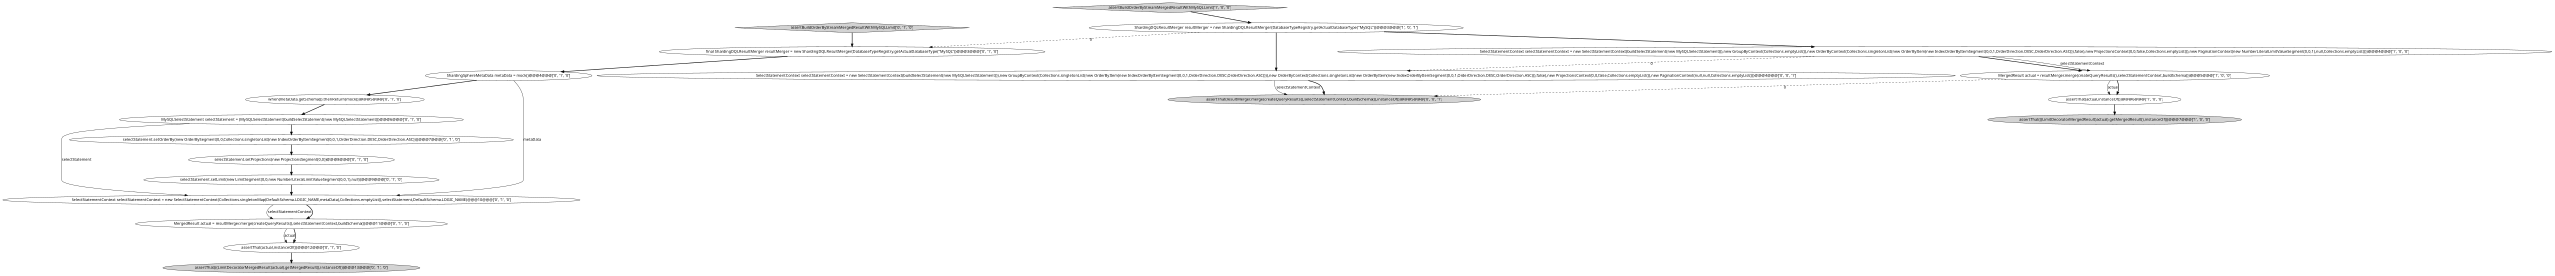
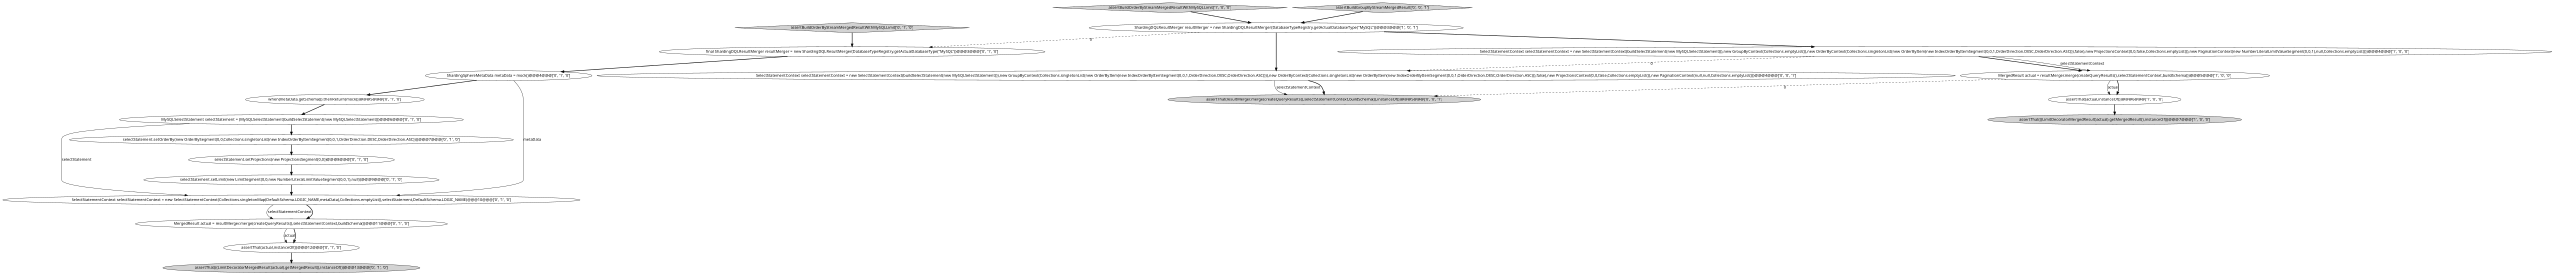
node "assertBuildGroupByStreamMergedResult['0', '0', '1']": added
